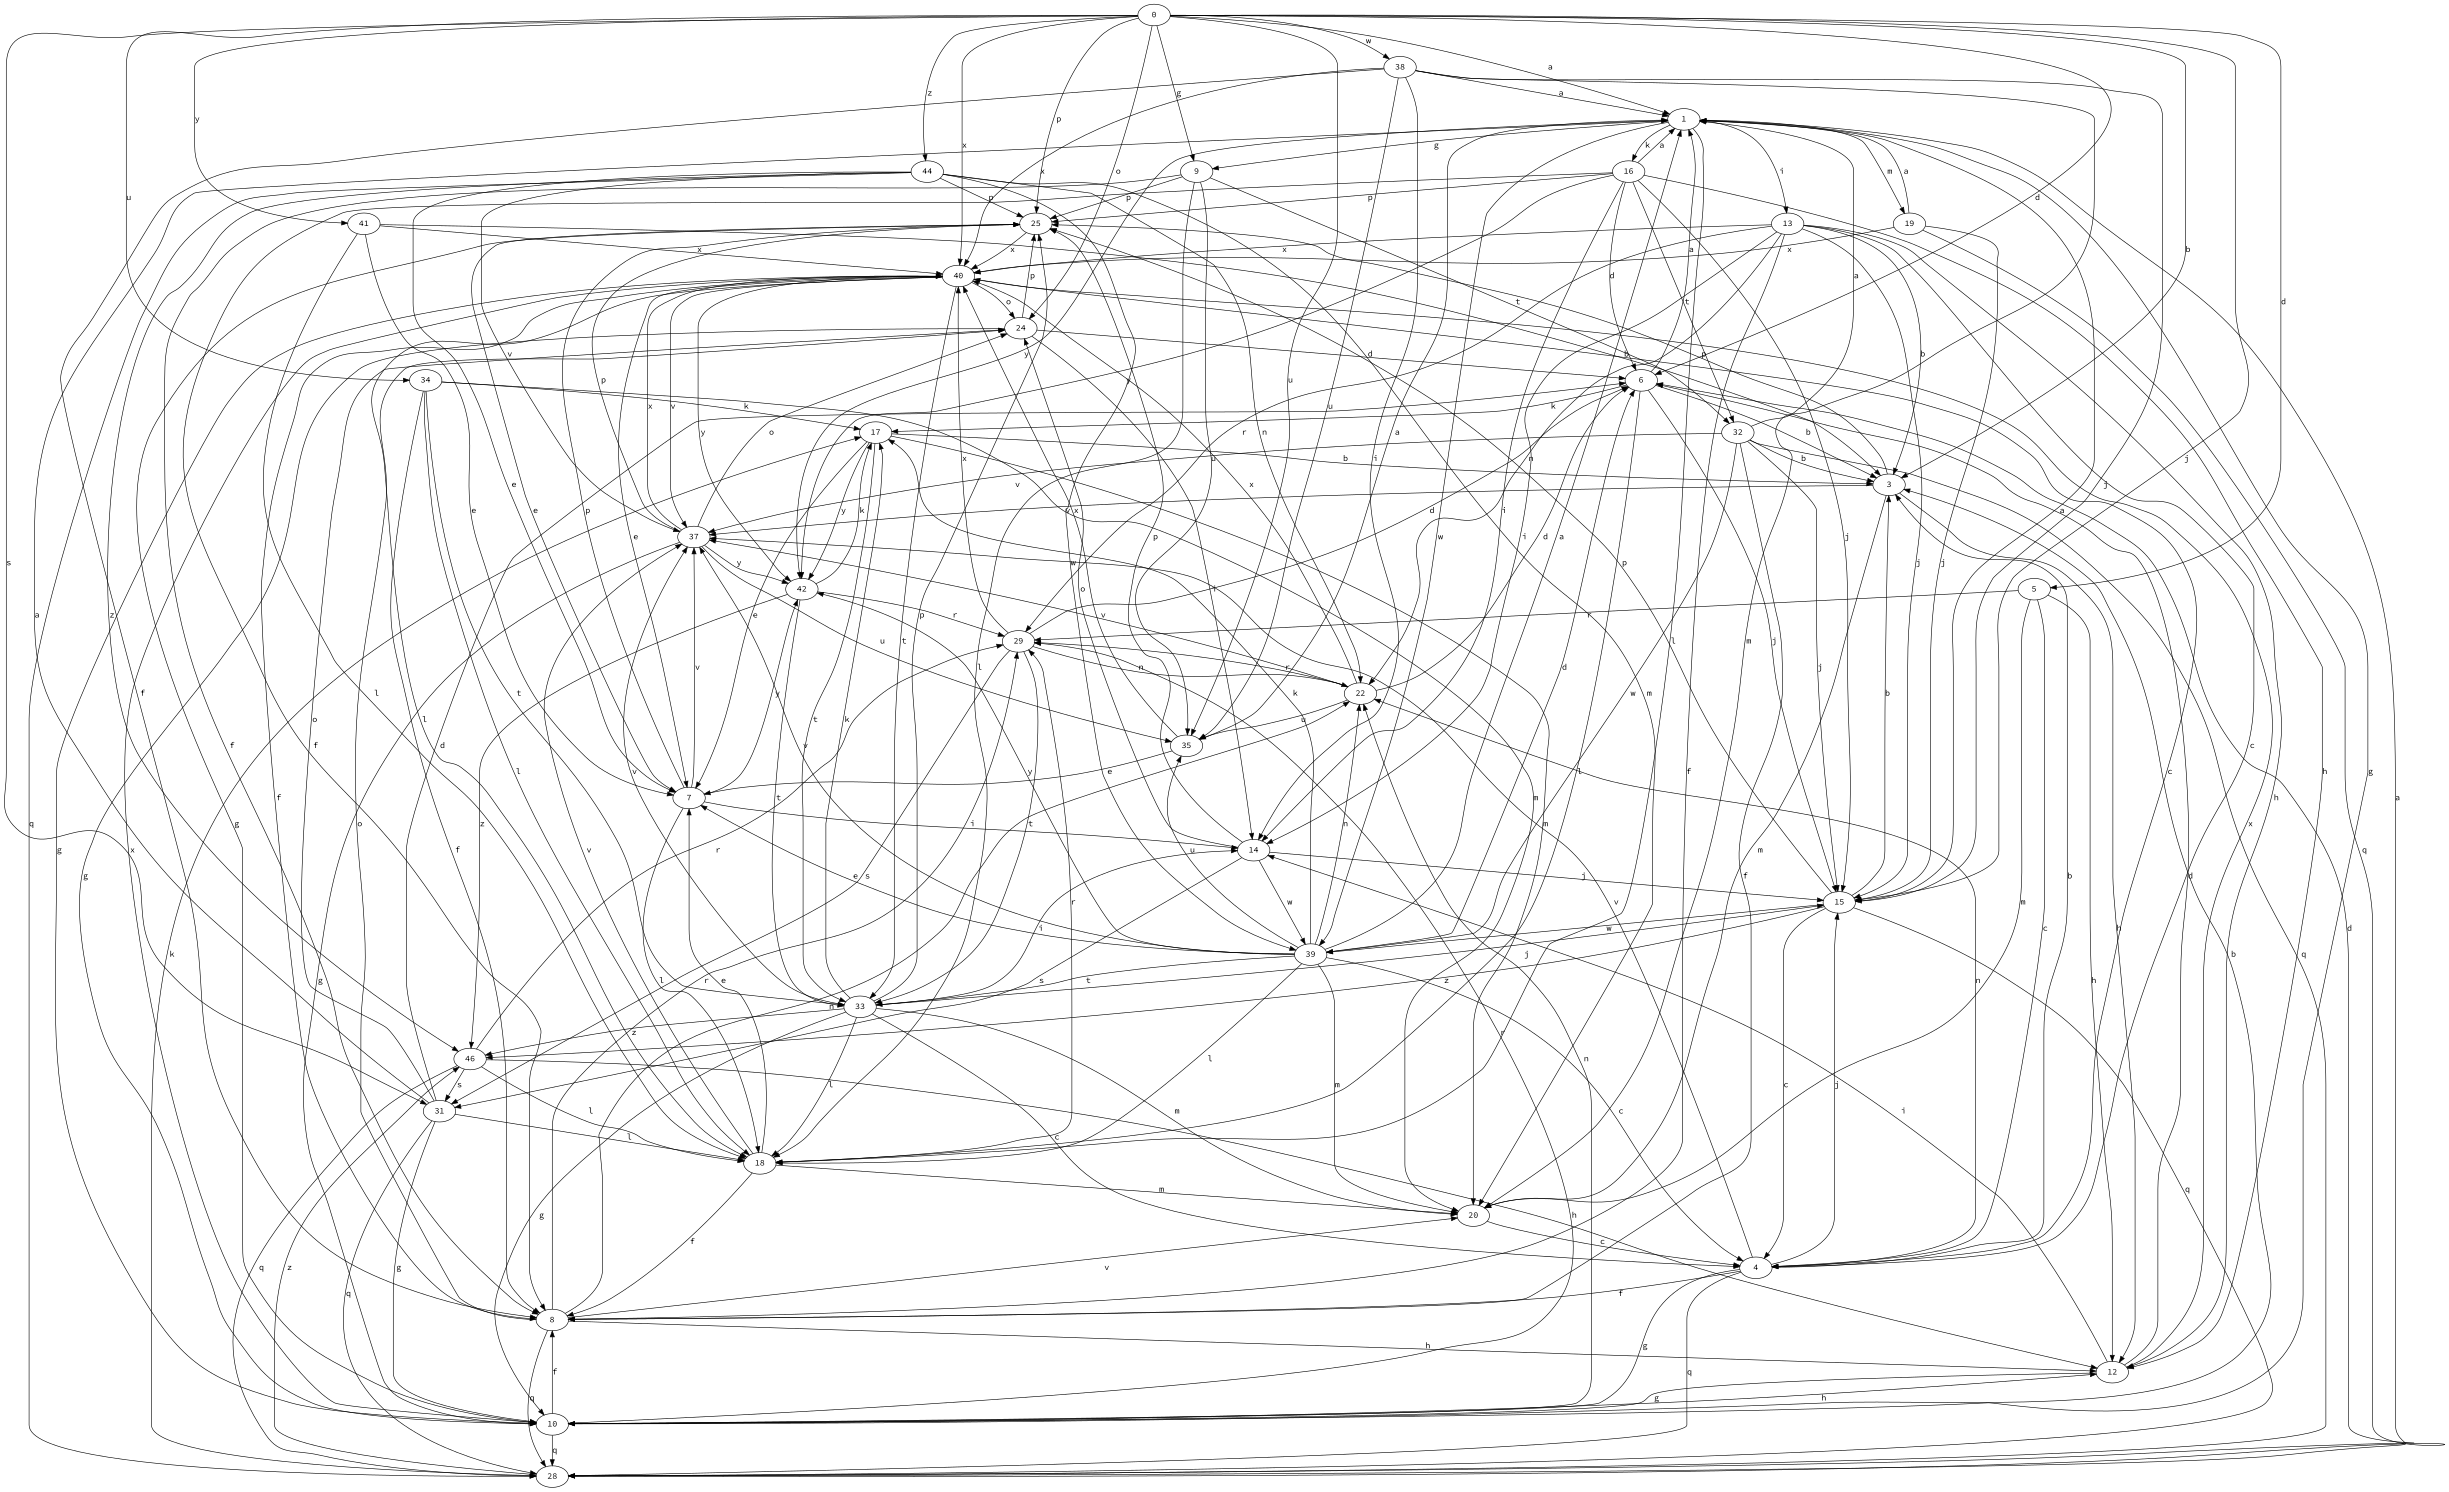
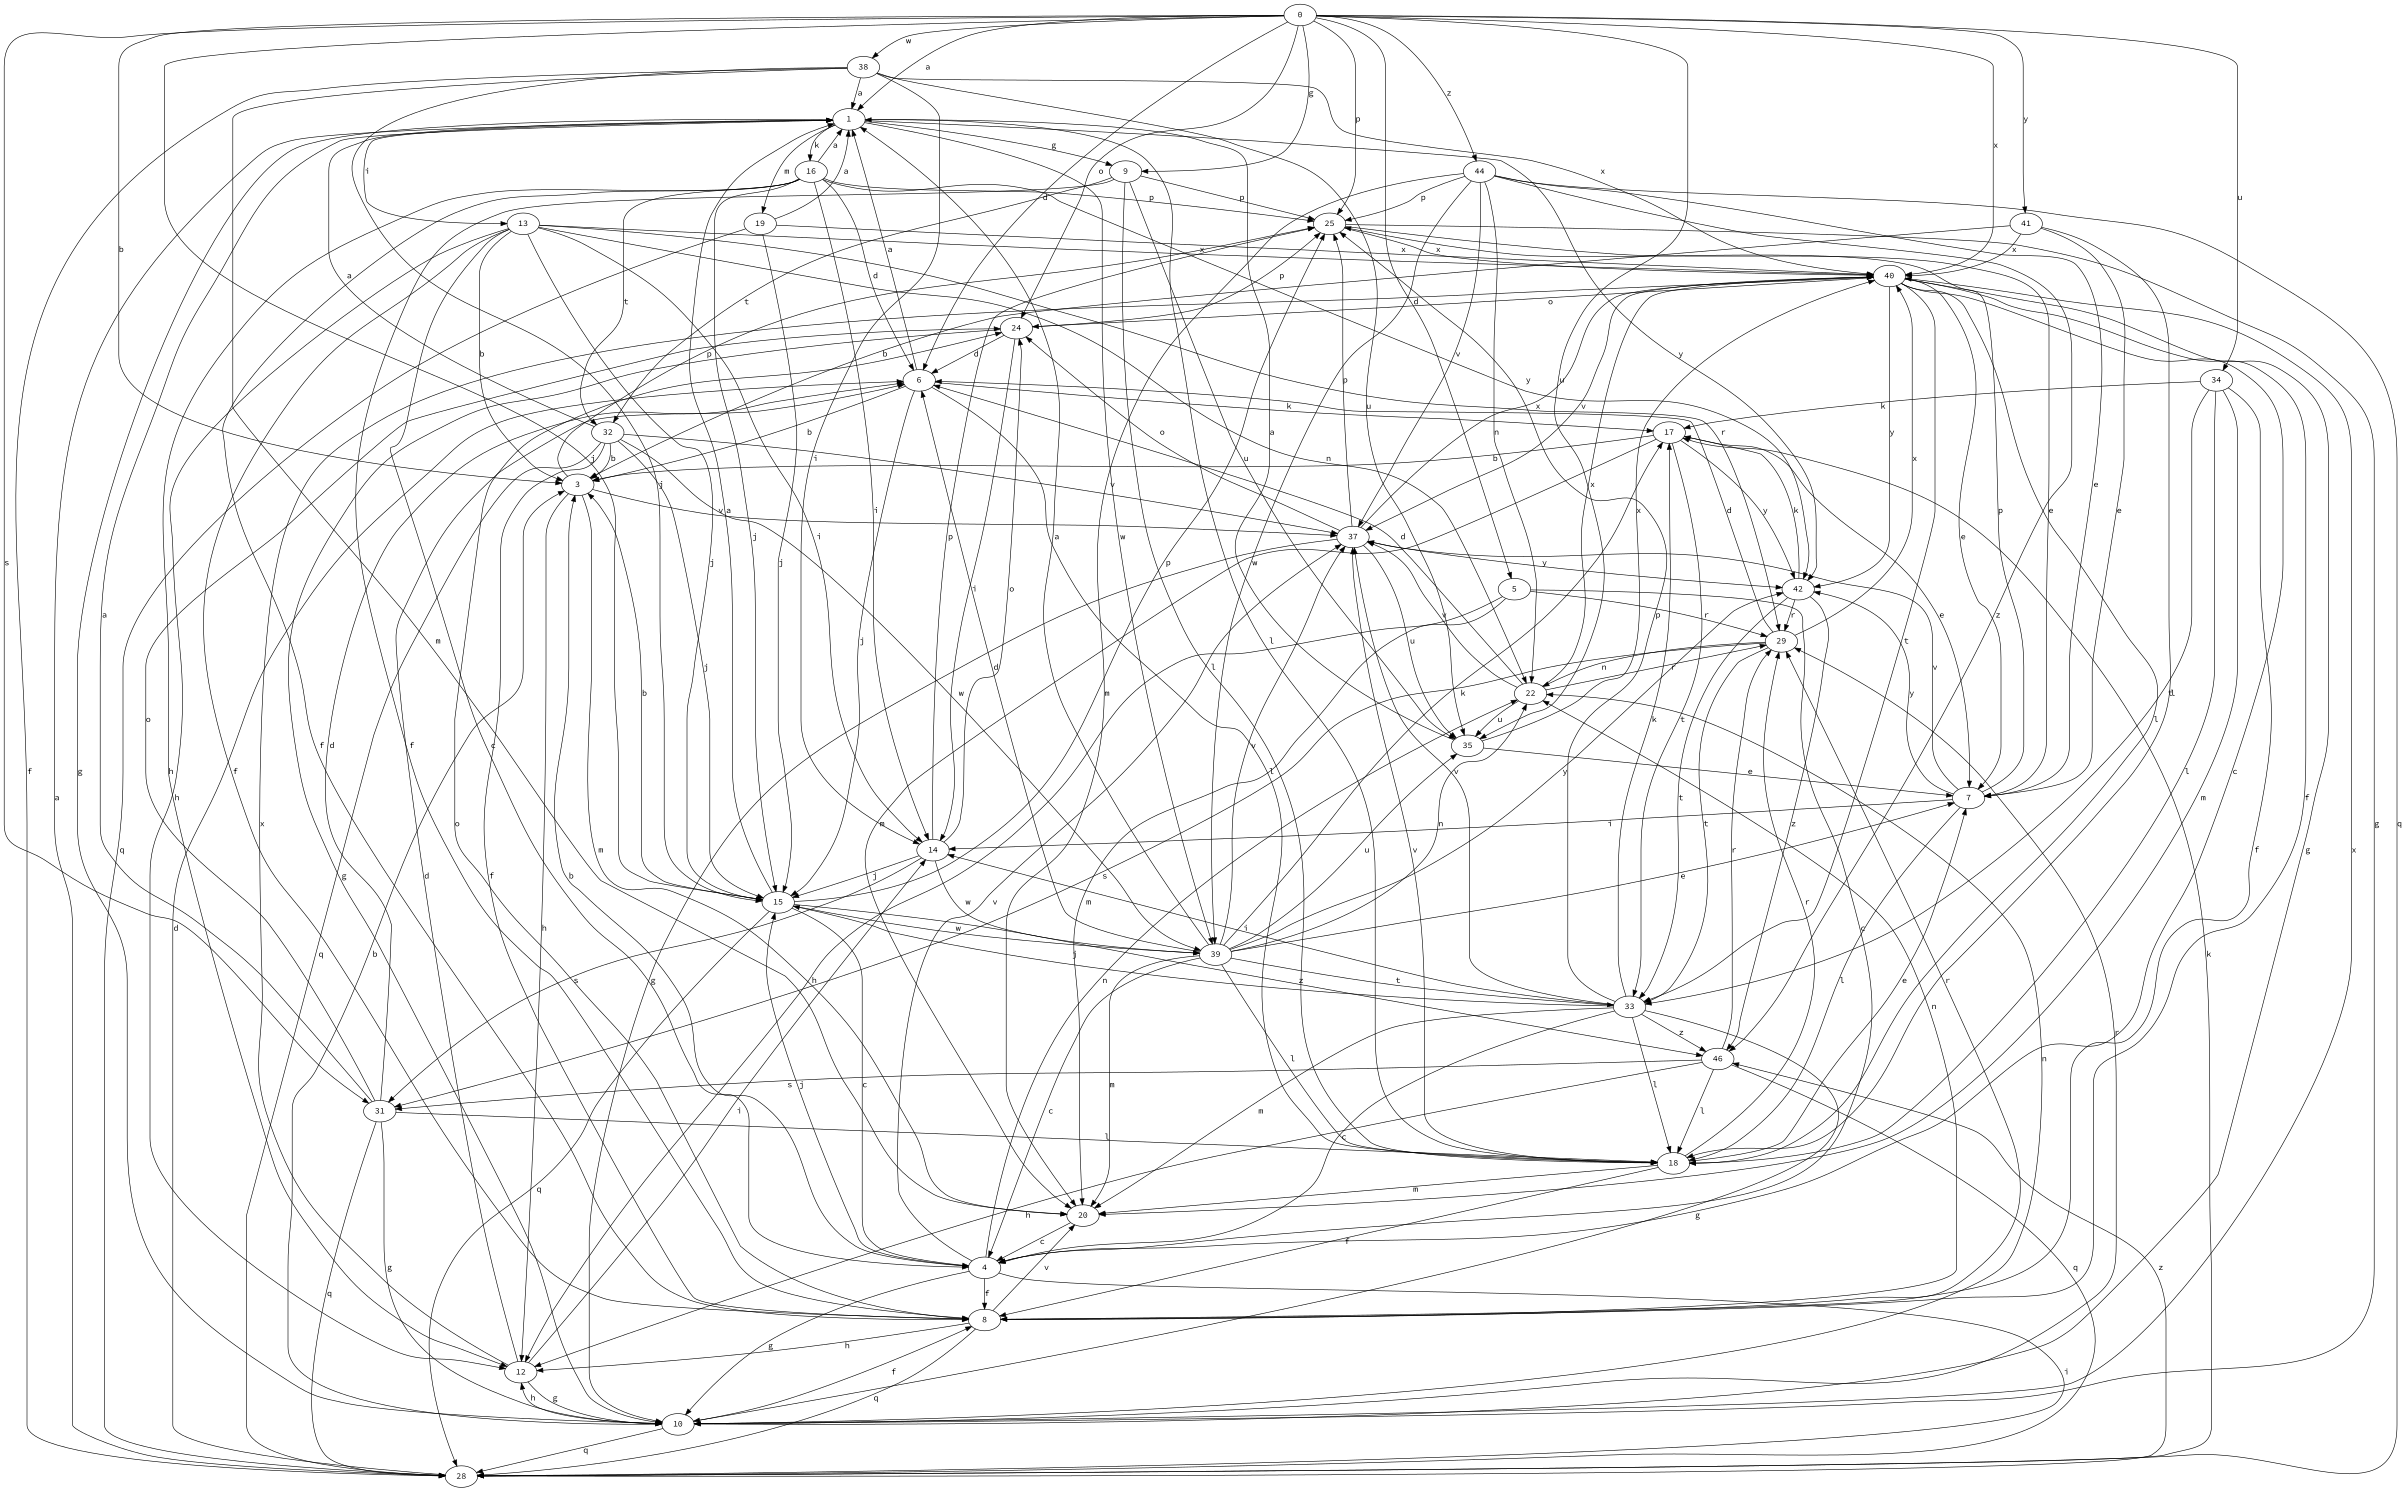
edge "38" -> "8": now "38" -> "28"
edge "4" -> "28": label "q" -> "i"
